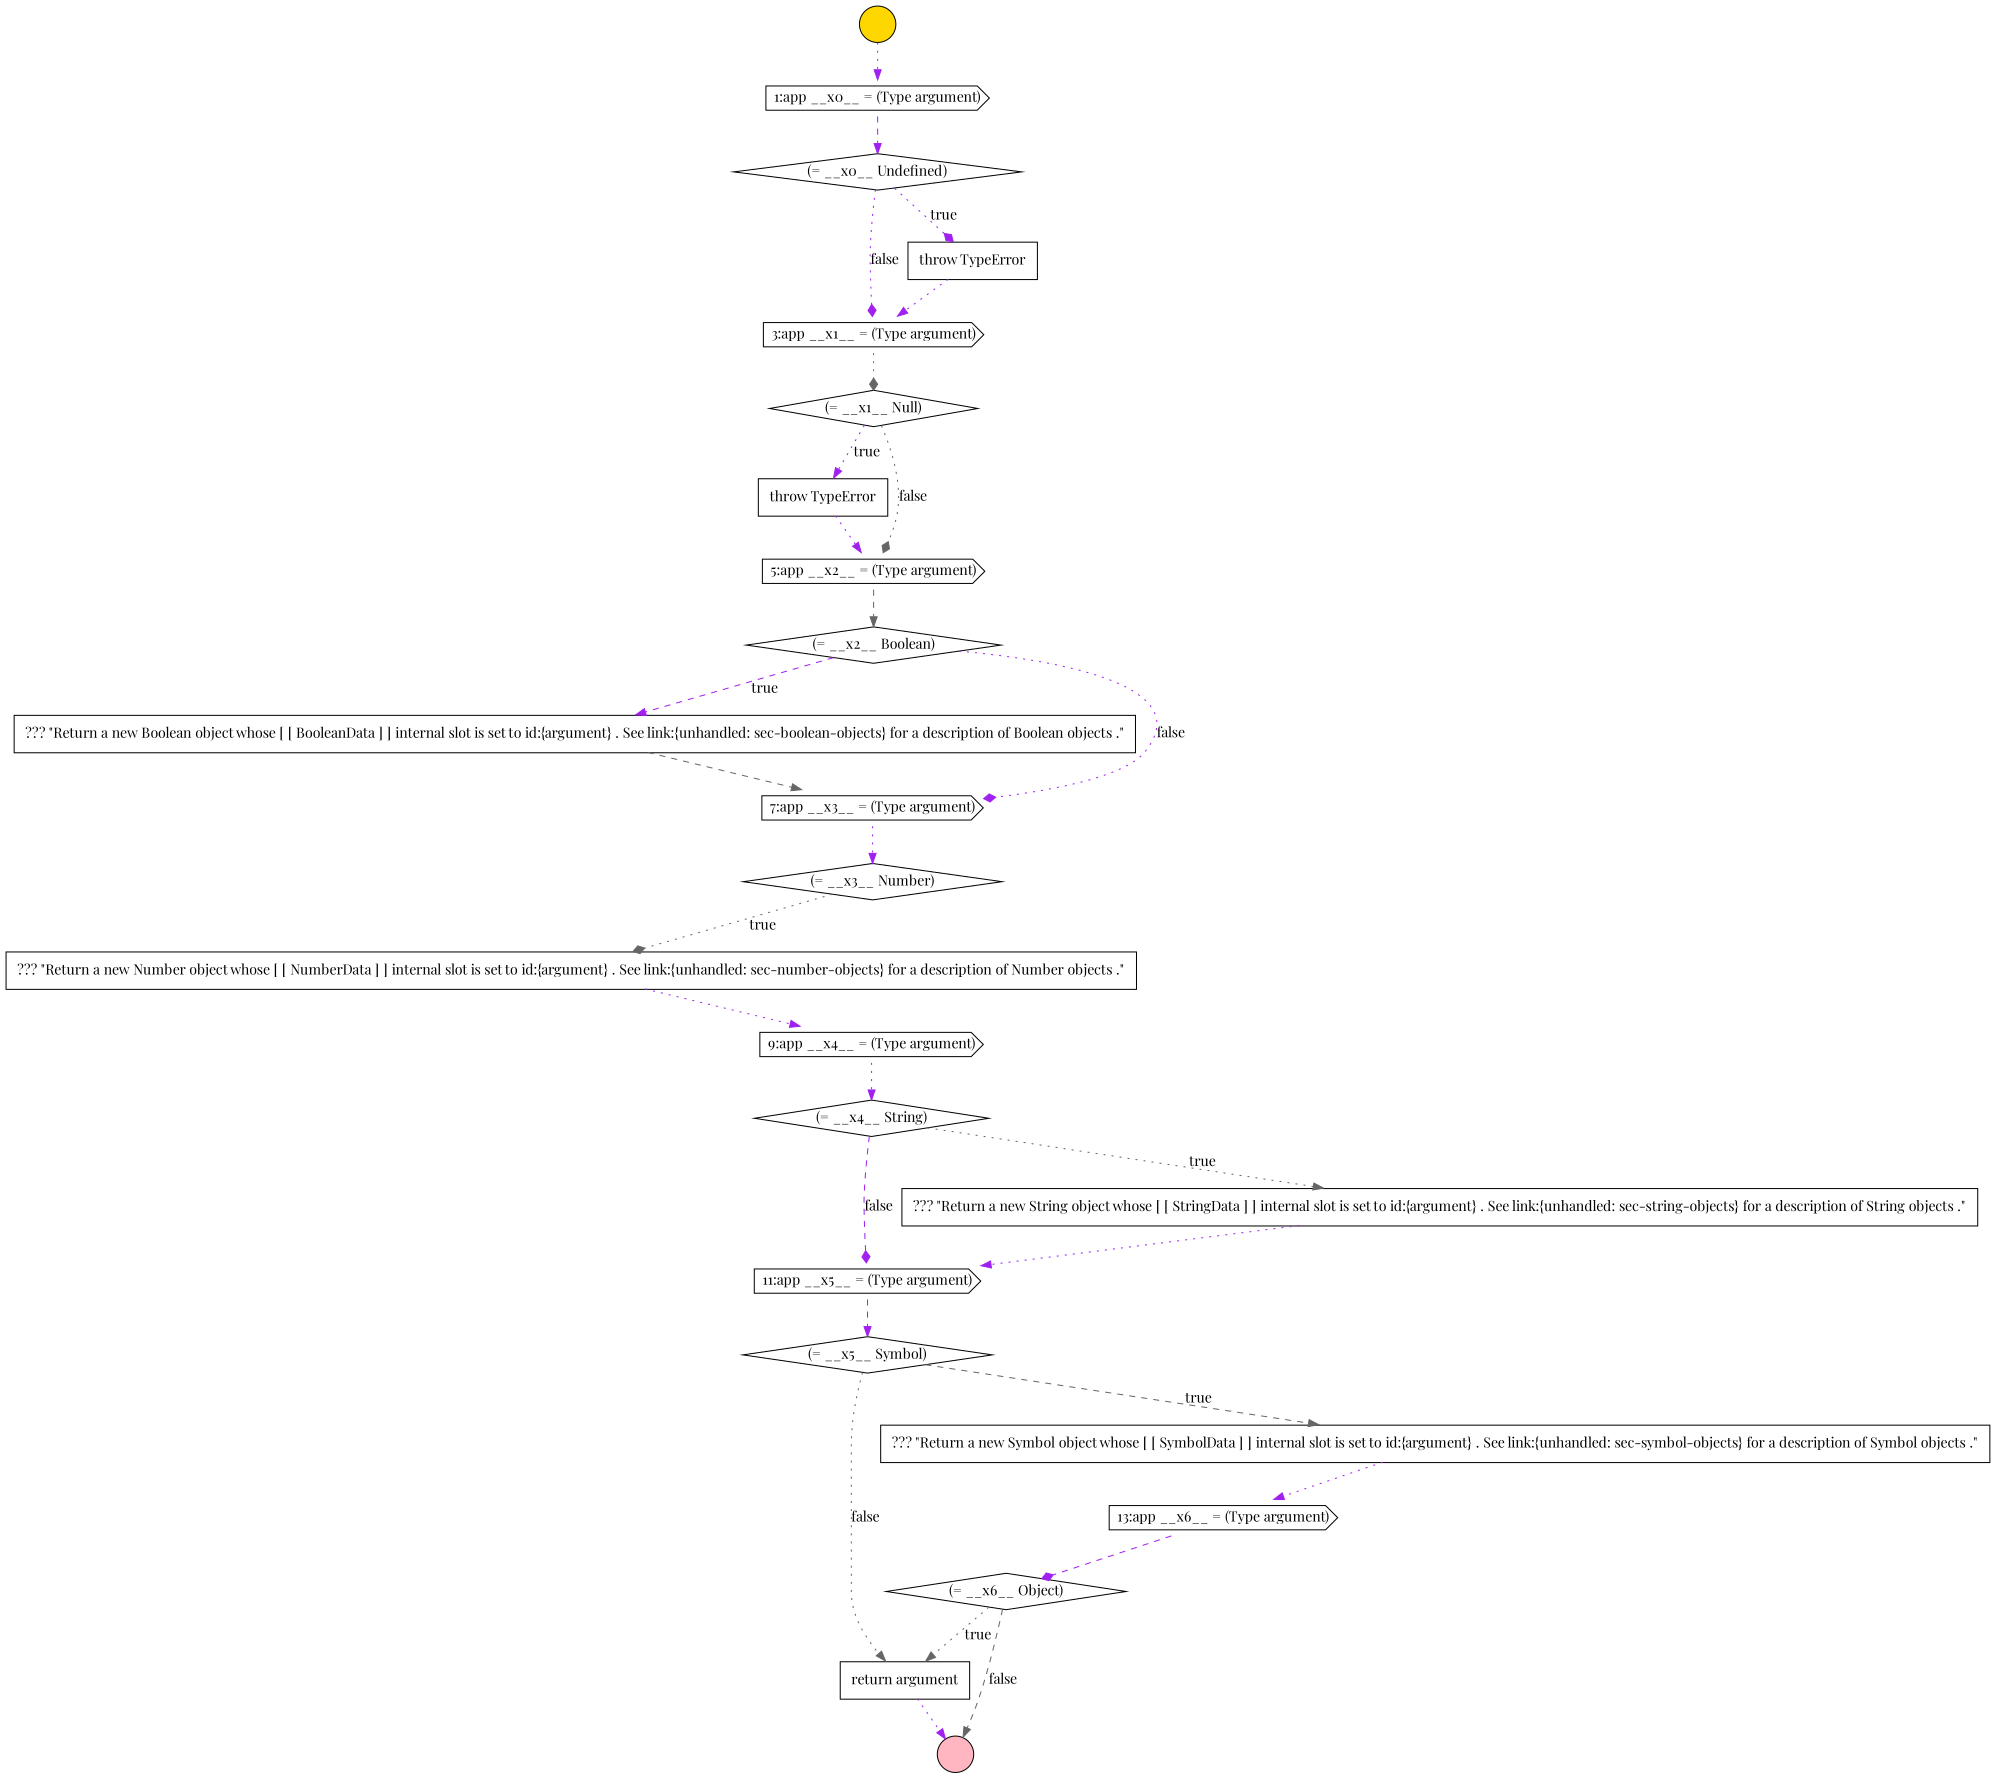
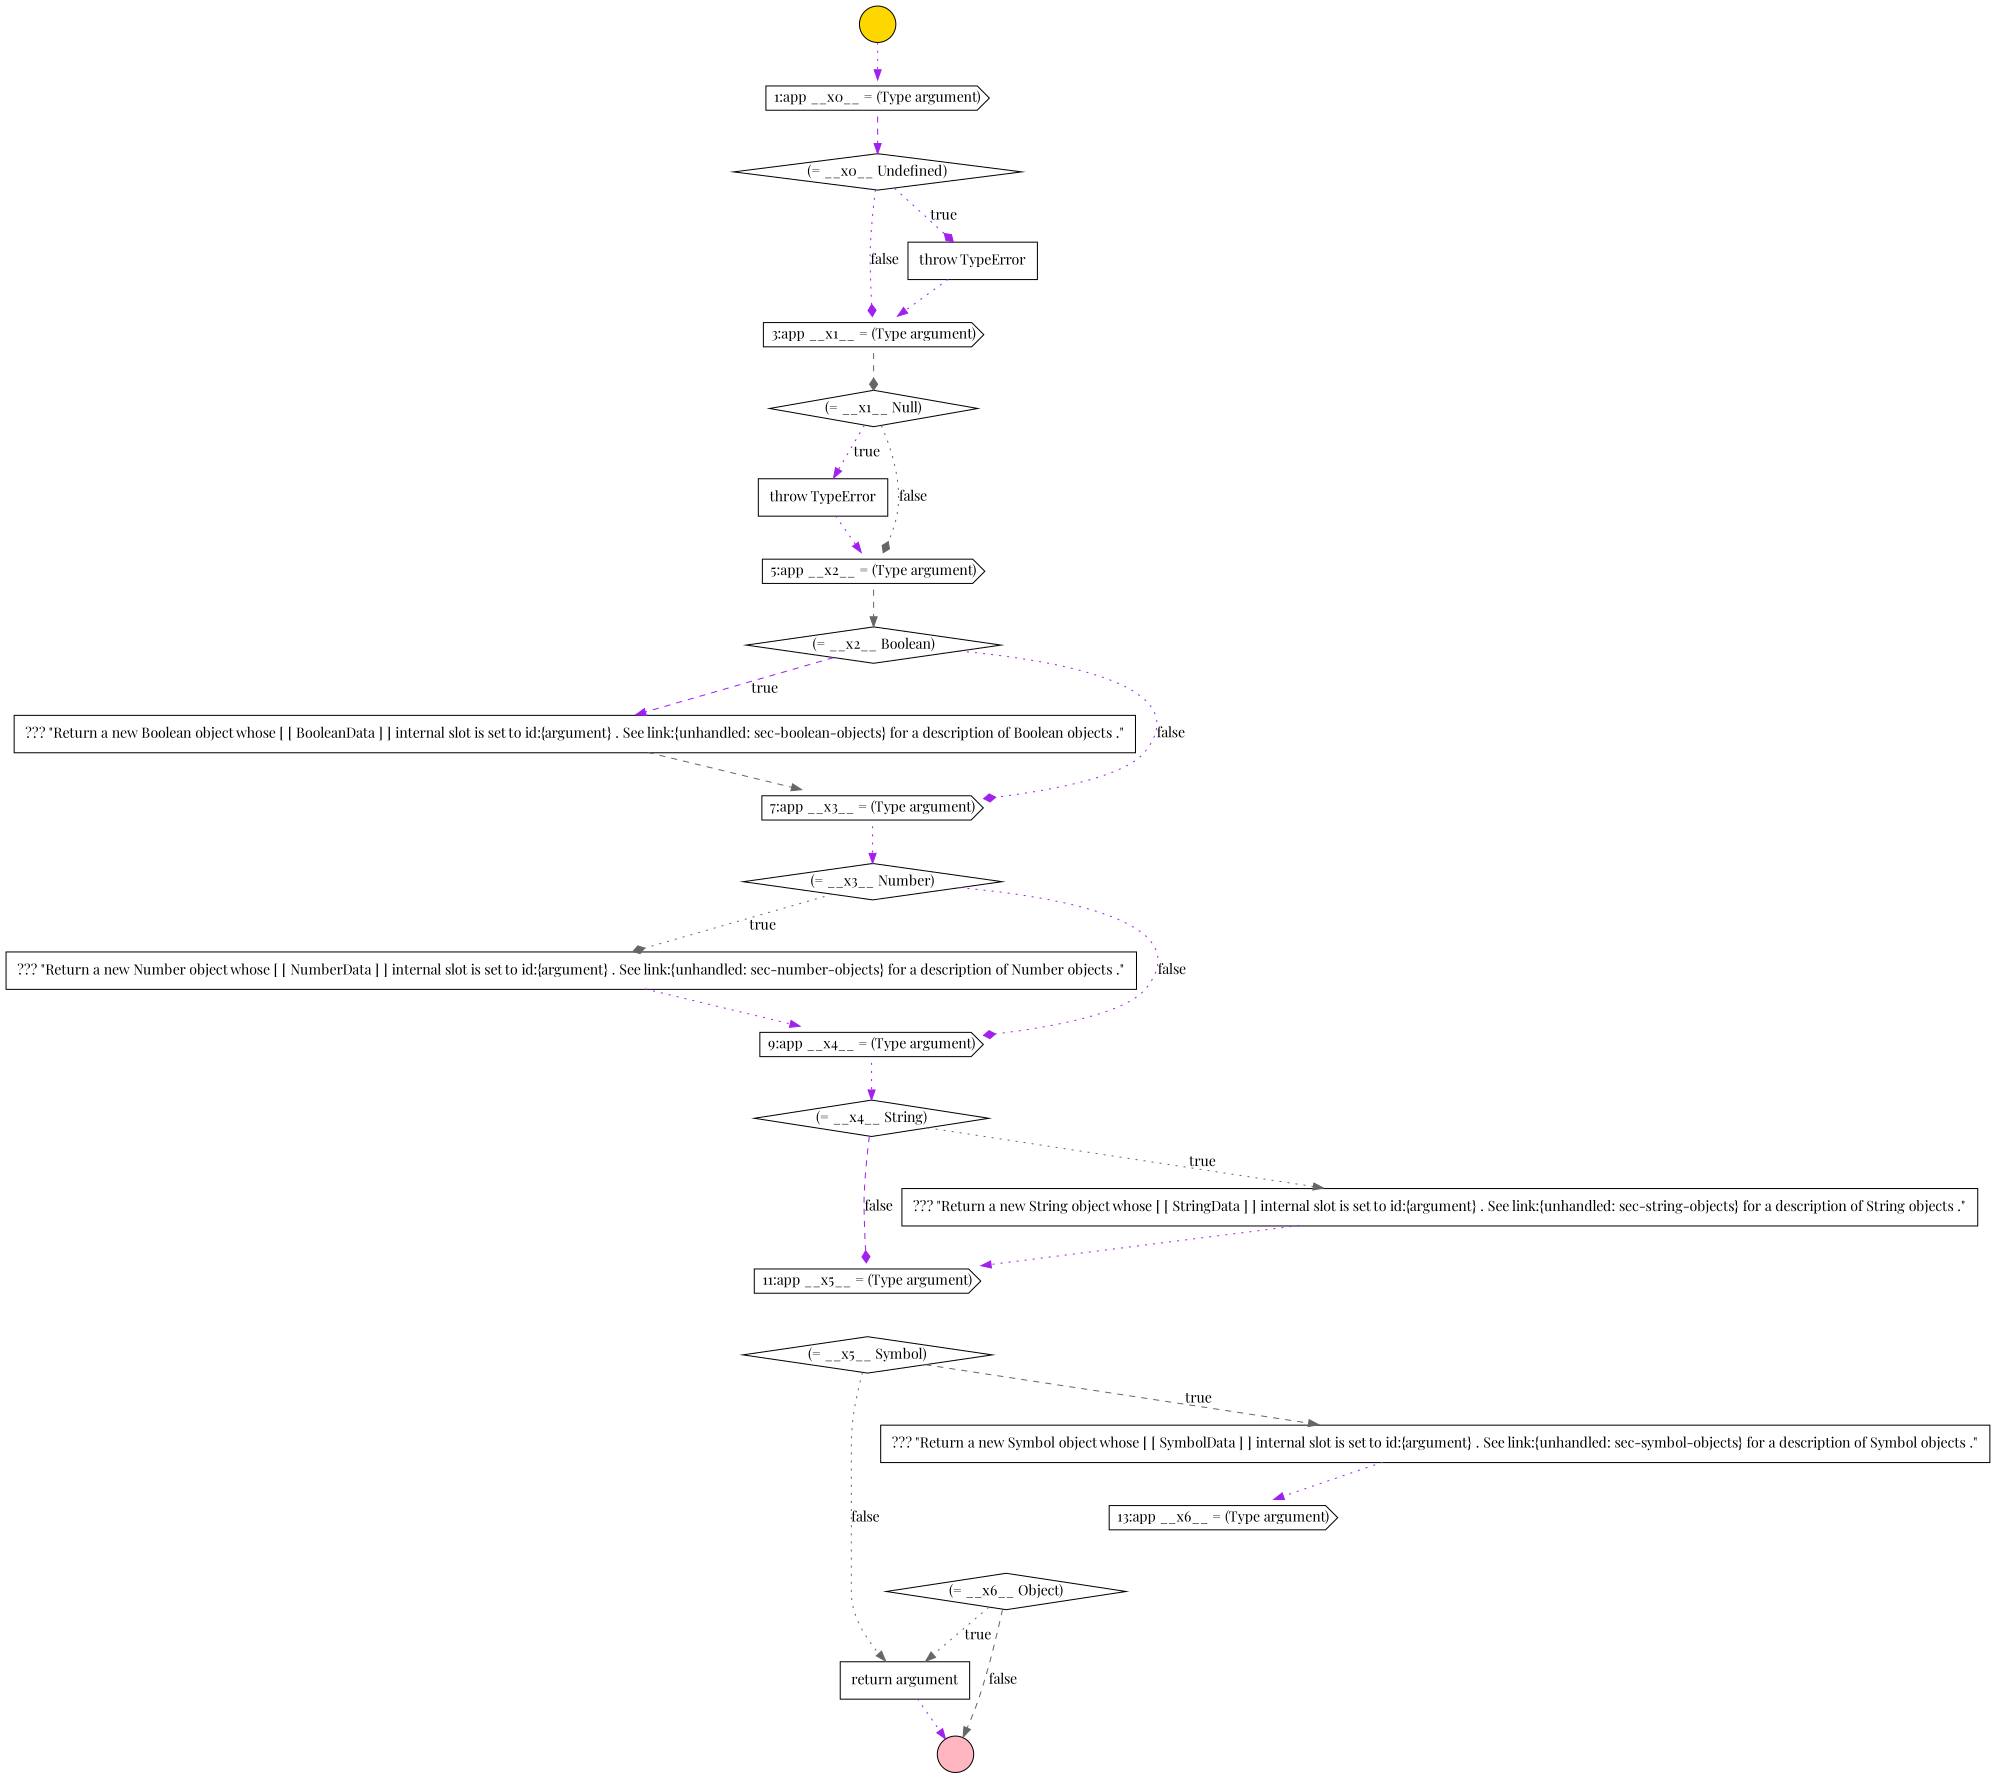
edge "3:app __x1__ = (Type argument)" -> "(= __x1__ Null)": style dotted -> dashed
edge "(= __x3__ Number)" -> "9:app __x4__ = (Type argument)": added, label "false"
edge "11:app __x5__ = (Type argument)" -> "(= __x5__ Symbol)": removed
edge "13:app __x6__ = (Type argument)" -> "(= __x6__ Object)": removed
